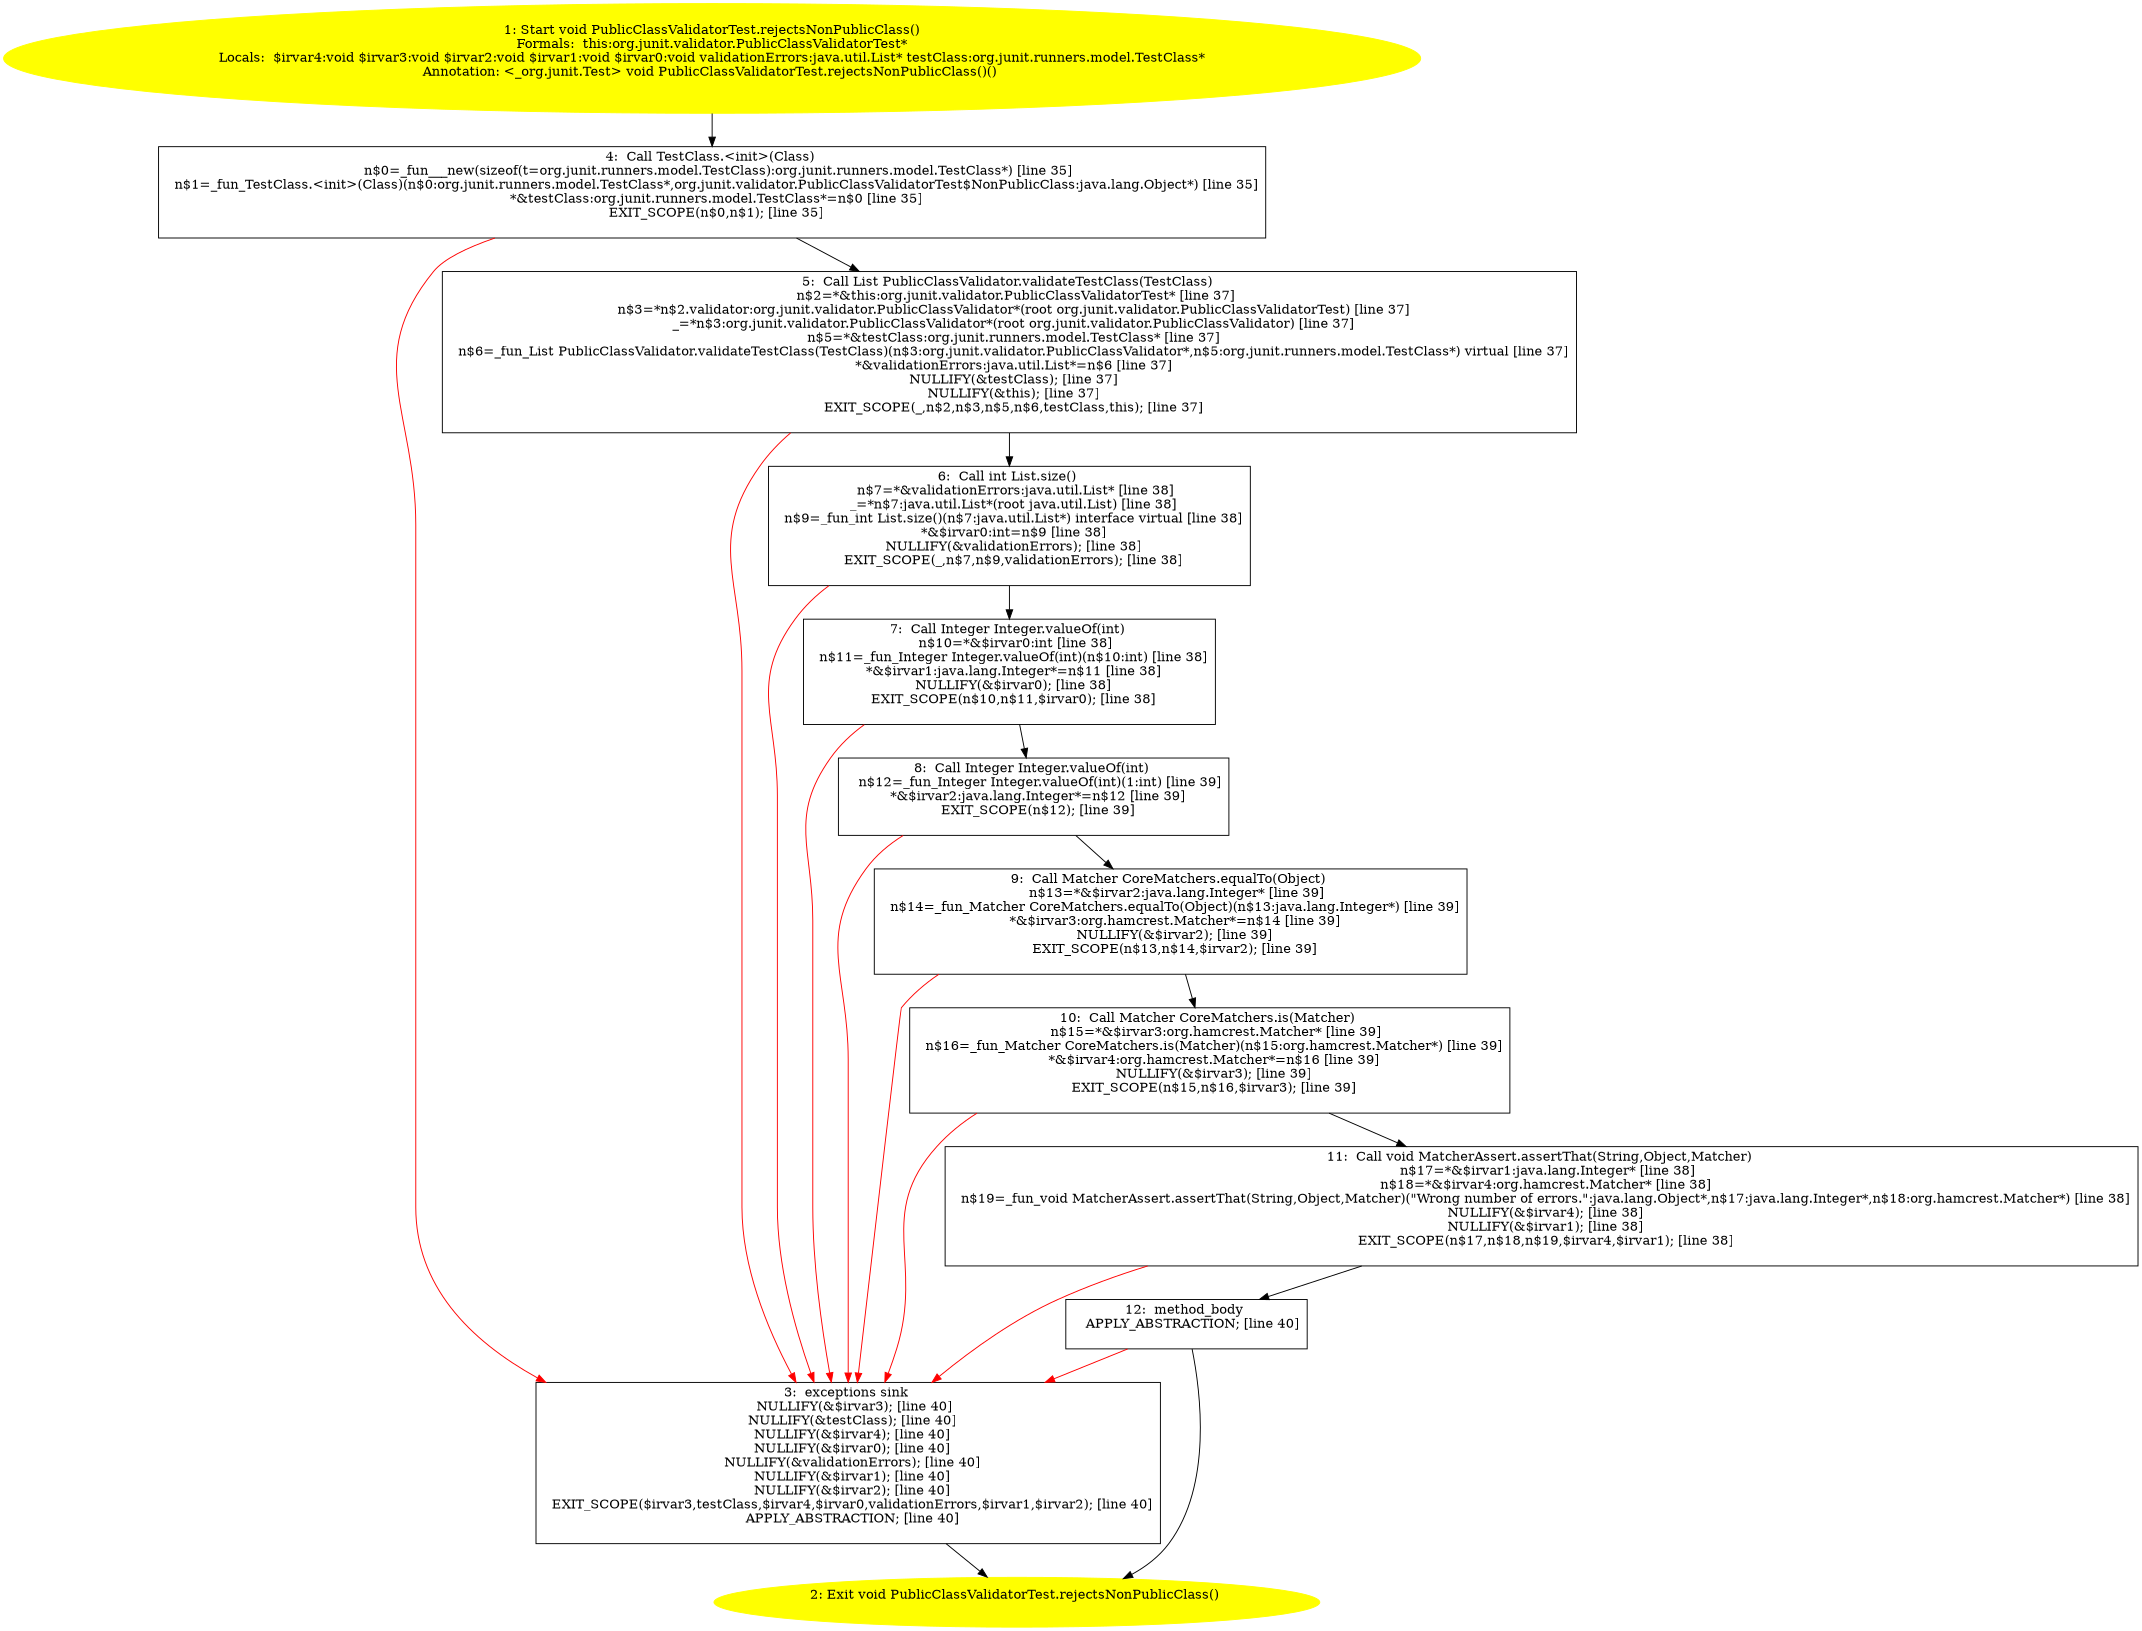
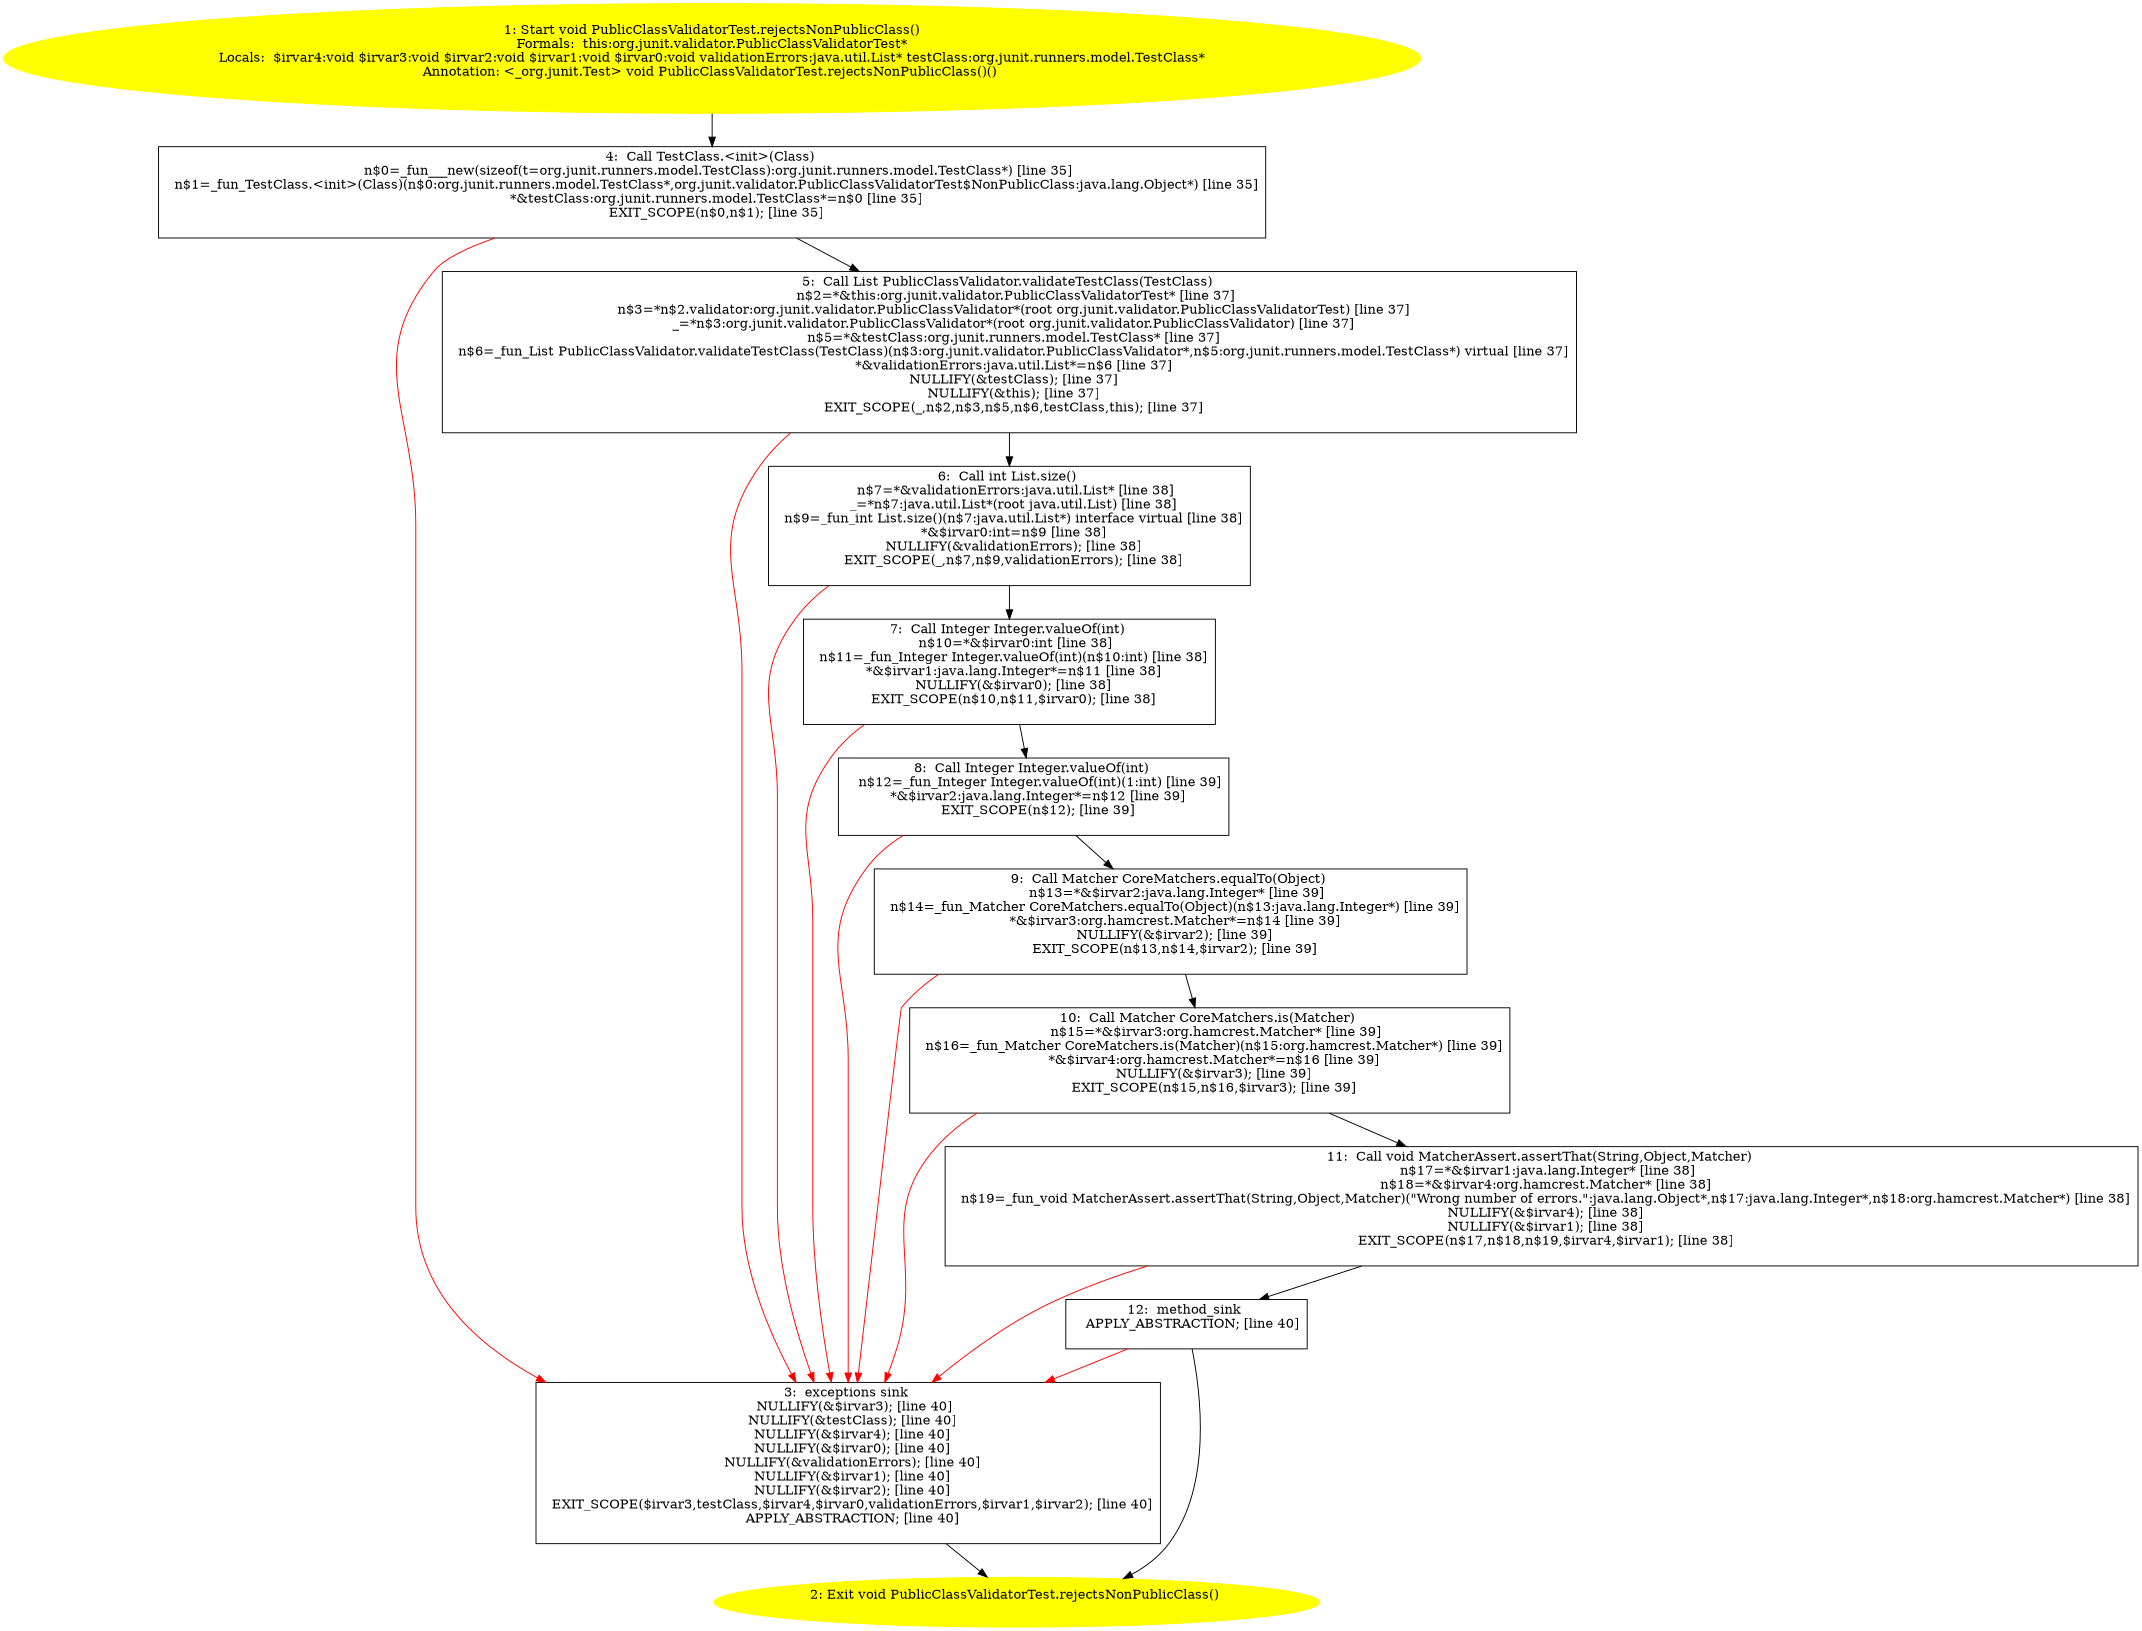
node "12:  method_body APPLY_ABSTRACTION; [line 40]": label "12:  method_body APPLY_ABSTRACTION; [line 40]" -> "12:  method_sink APPLY_ABSTRACTION; [line 40]"
